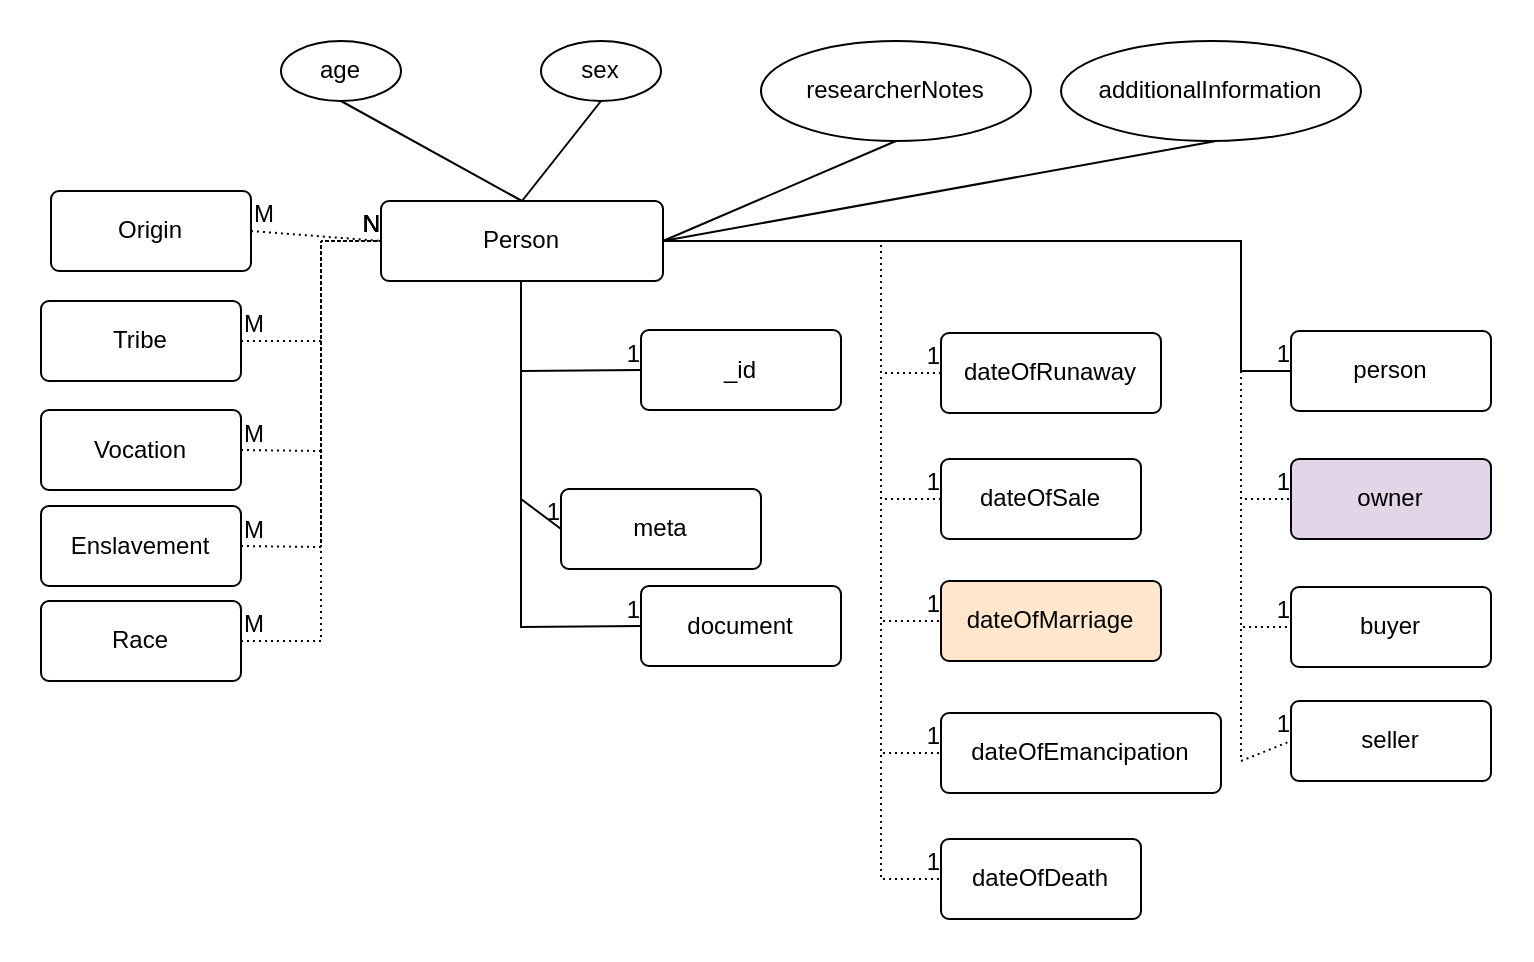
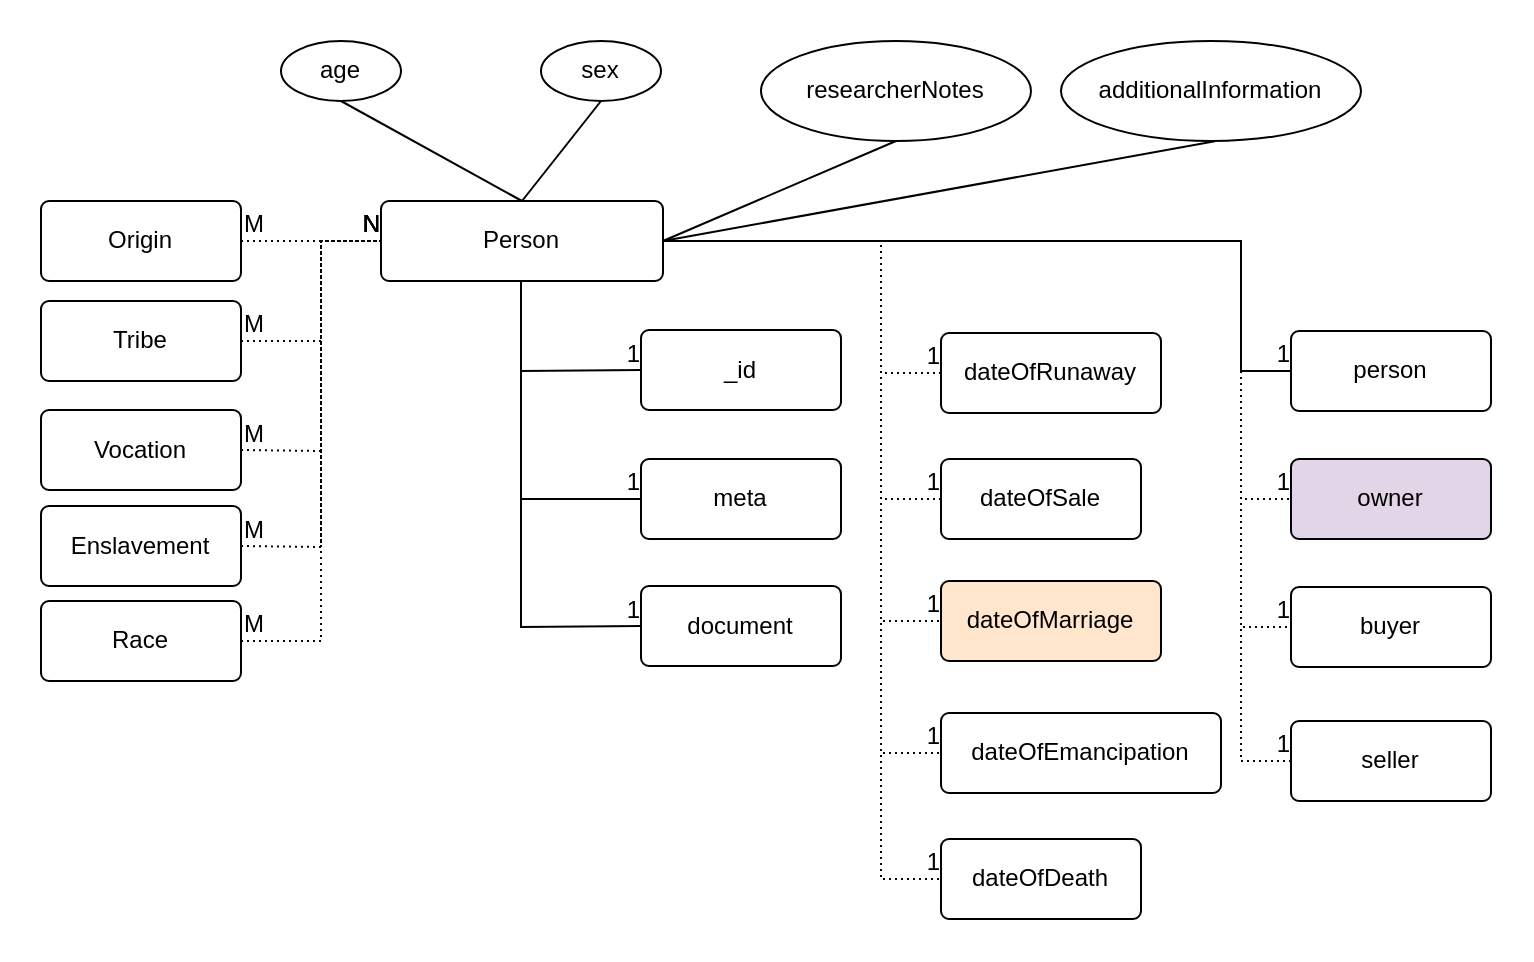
node "Origin": moved (151, 231) -> (141, 241)
node "meta": moved (661, 529) -> (741, 499)
node "seller": moved (1391, 741) -> (1391, 761)
